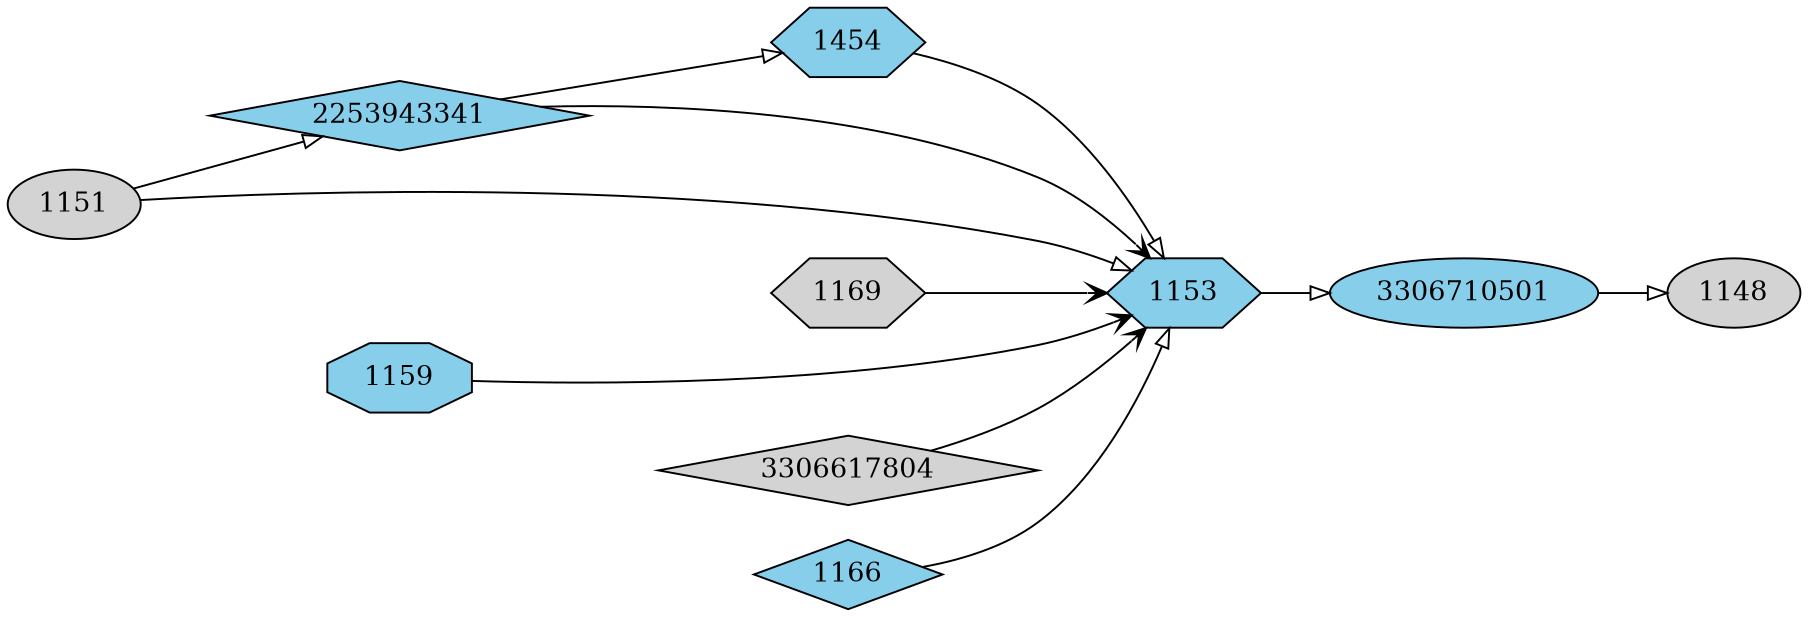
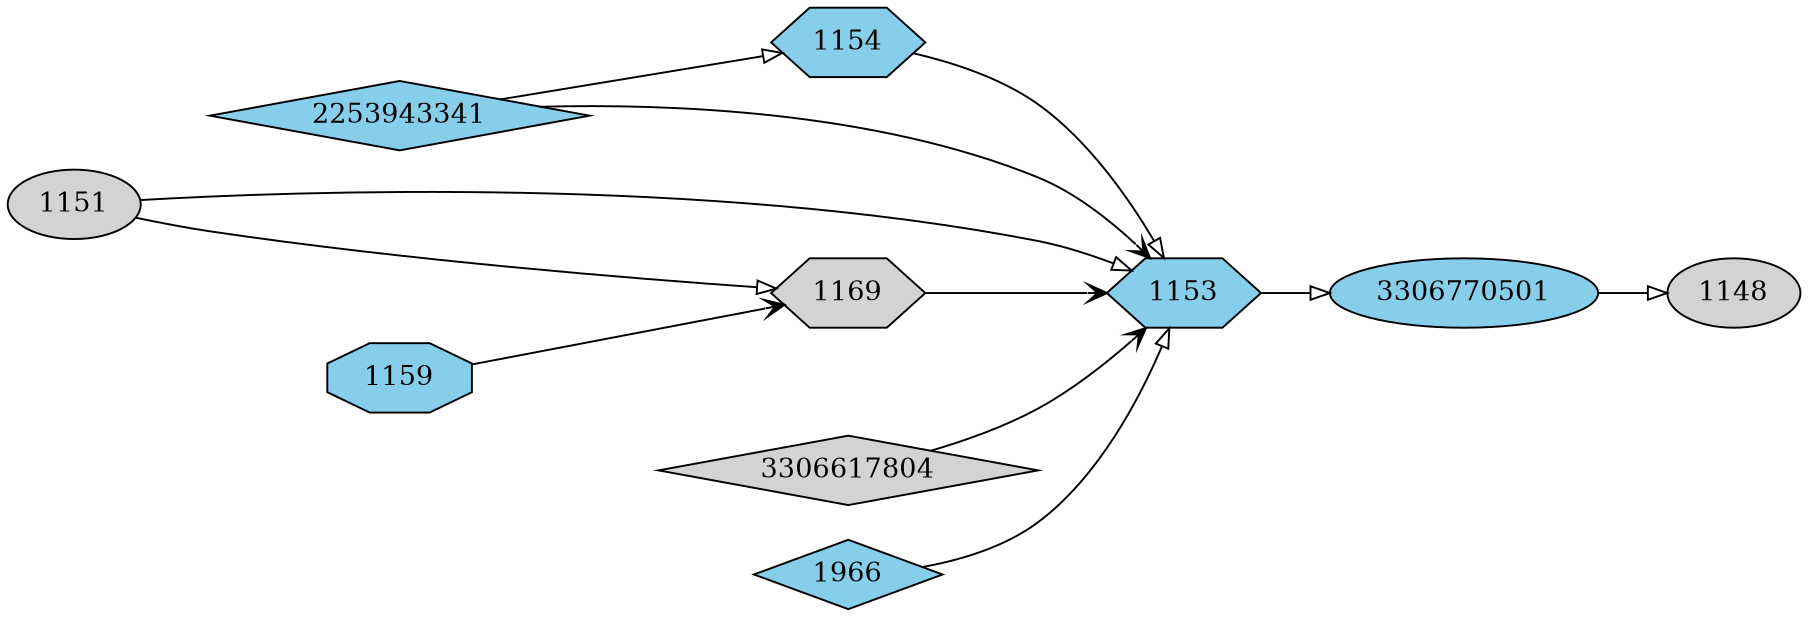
node "1454": label "1454" -> "1154"
edge "1151" -> "2253943341": now "1151" -> "1169"
node "3306710501": label "3306710501" -> "3306770501"
edge "1159" -> "1153": now "1159" -> "1169"
node "1166": label "1166" -> "1966"
